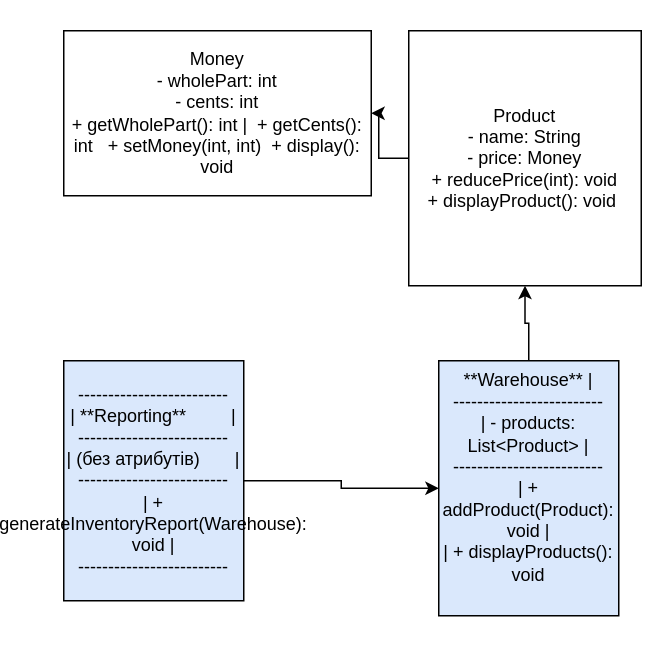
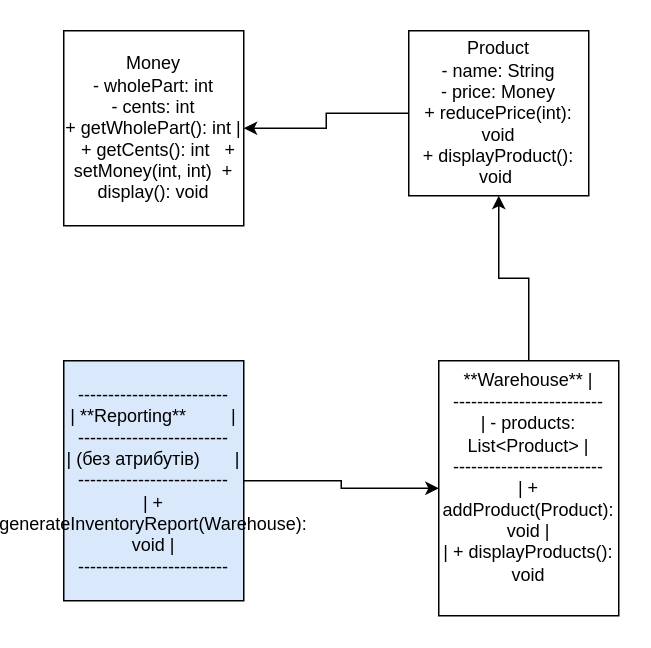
node "Money - wholePart: int - cents: int + getWholePart(): int | + getCents(): int + setMoney(int, int) + display(): void": size 308x165 -> 180x195
node "Product - name: String - price: Money + reducePrice(int): void + displayProduct(): void": size 233x255 -> 180x165
node "**Warehouse** | ------------------------- | - products: List<Product> | ------------------------- | + addProduct(Product): void | | + displayProducts(): void": fillcolor #dae8fc -> #ffffff
